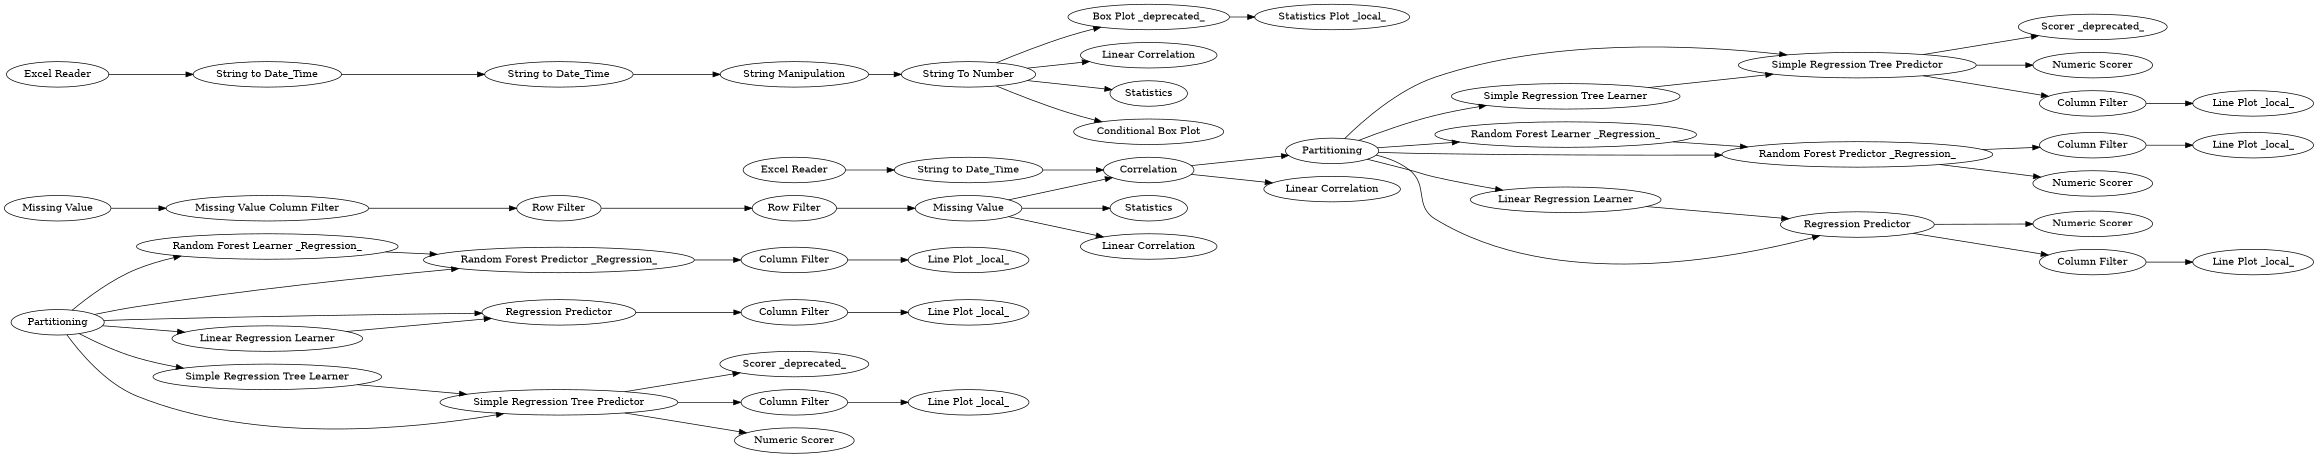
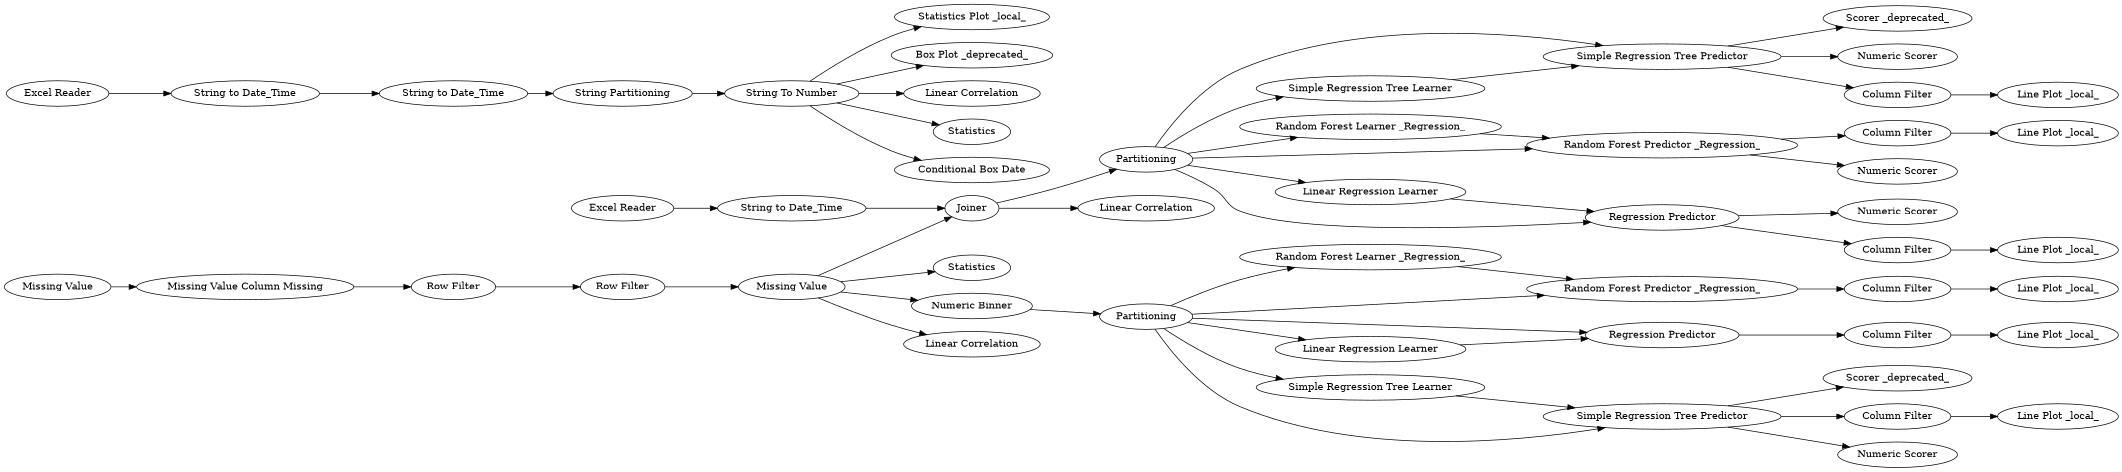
edge "Box Plot _deprecated_" -> "Statistics Plot _local_": now "String To Number" -> "Statistics Plot _local_"
node "String Manipulation": label "String Manipulation" -> "String Partitioning"
node "Conditional Box Plot": label "Conditional Box Plot" -> "Conditional Box Date"
node "Correlation": label "Correlation" -> "Joiner"
node "Missing Value Column Filter": label "Missing Value Column Filter" -> "Missing Value Column Missing"
node "Numeric Binner": added
